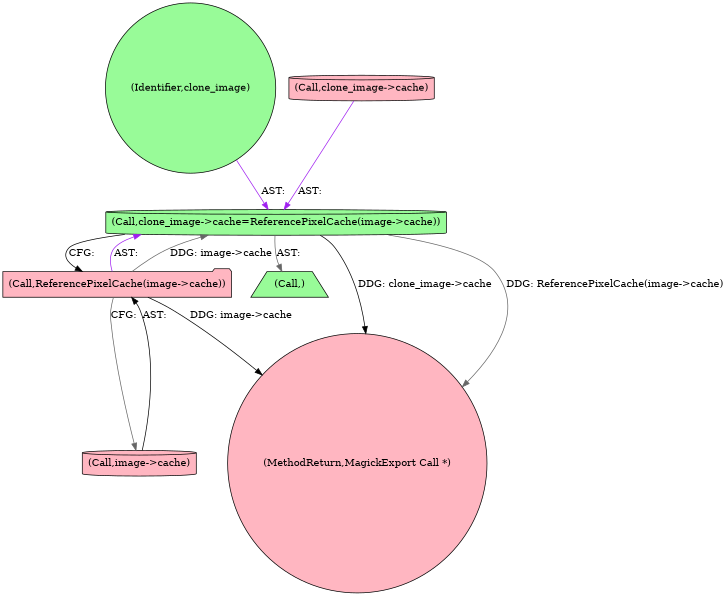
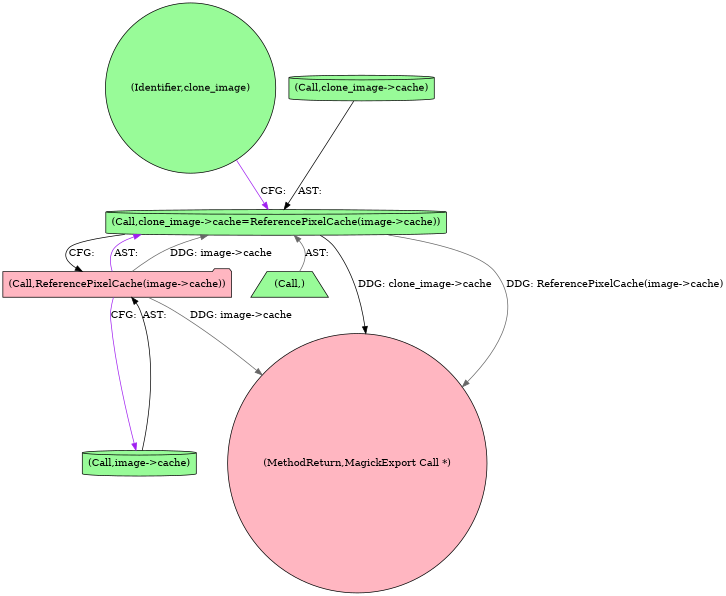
node "(Call,clone_image->cache)": fillcolor lightpink -> palegreen
edge "(Call,clone_image->cache)" -> "(Call,clone_image->cache=ReferencePixelCache(image->cache))": color purple -> black
edge "(Identifier,clone_image)" -> "(Call,clone_image->cache=ReferencePixelCache(image->cache))": label "AST: " -> "CFG: "
edge "(Call,clone_image->cache=ReferencePixelCache(image->cache))" -> "(Call,)": reversed
edge "(Call,ReferencePixelCache(image->cache))" -> "(MethodReturn,MagickExport Call *)": color black -> gray40
edge "(Call,ReferencePixelCache(image->cache))" -> "(Call,image->cache)": color gray40 -> purple
node "(Call,image->cache)": fillcolor lightpink -> palegreen
